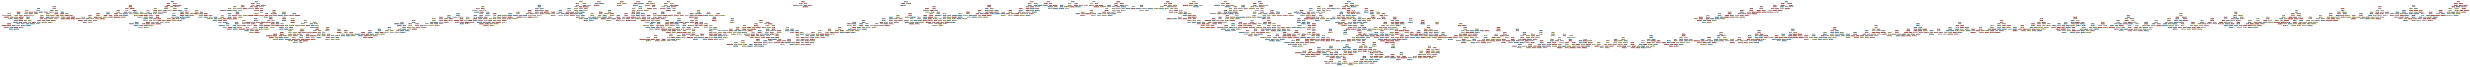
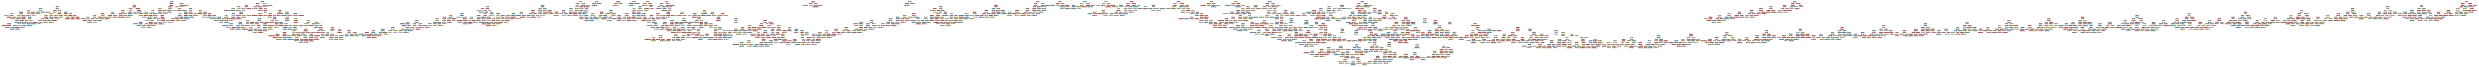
node "ExpressionLocalNode: ln": added
node "TempNode: auxiliary@1274": fillcolor salmon -> skyblue
node "TempNode: auxiliary@1197": fillcolor lightpink -> skyblue
node "TempNode: auxiliary@1208": added
node "TempNode: auxiliary@1240": removed
node "TempNode: auxiliary@1391": fillcolor white -> salmon
node "LabelNode: Search@1738": fillcolor white -> khaki
node "TempNode: auxiliary@1212": added
node "LabelNode: GetLeft@1777": removed
node "TempNode: auxiliary@1250": fillcolor khaki -> skyblue
node "LabelNode: GetHas_Right@1781": fillcolor skyblue -> lightpink
node "TempNode: auxiliary@1318": removed
node "LabelNode: SetHas_Left@1815": fillcolor skyblue -> khaki
node "TempNode: auxiliary@1294": removed
